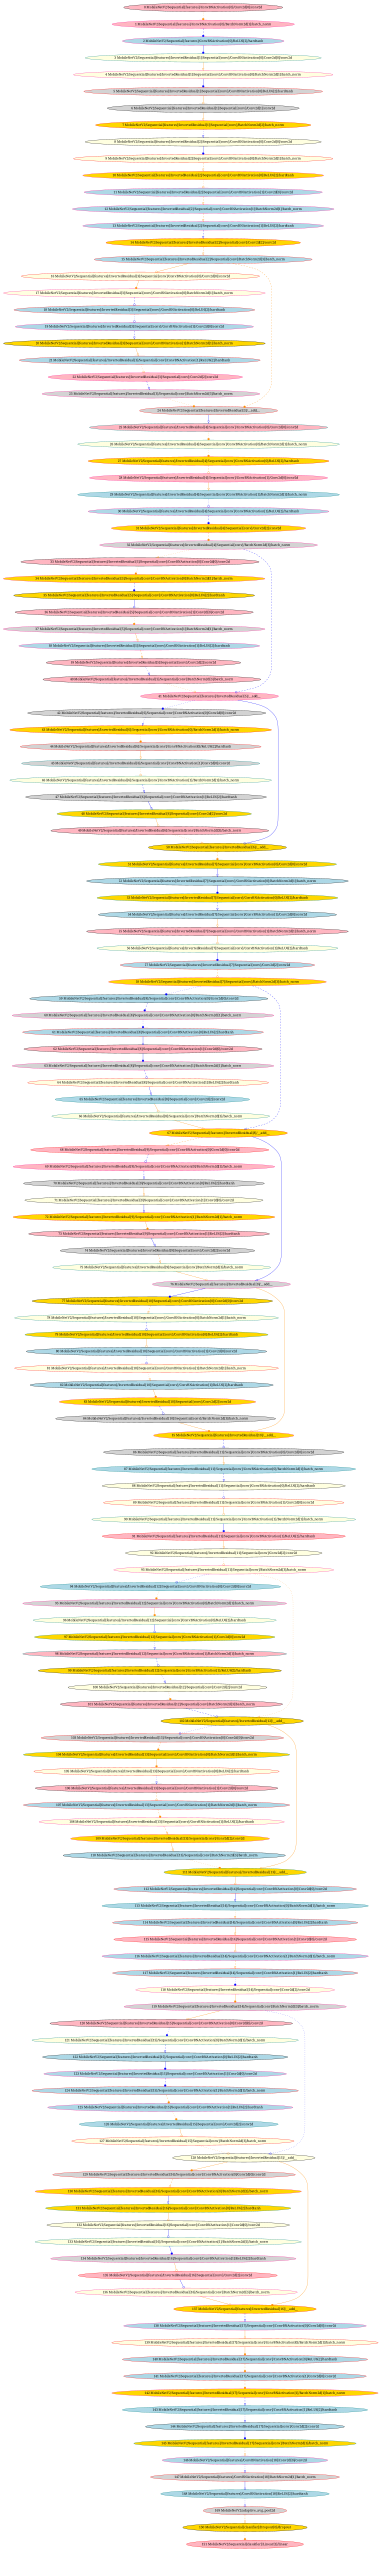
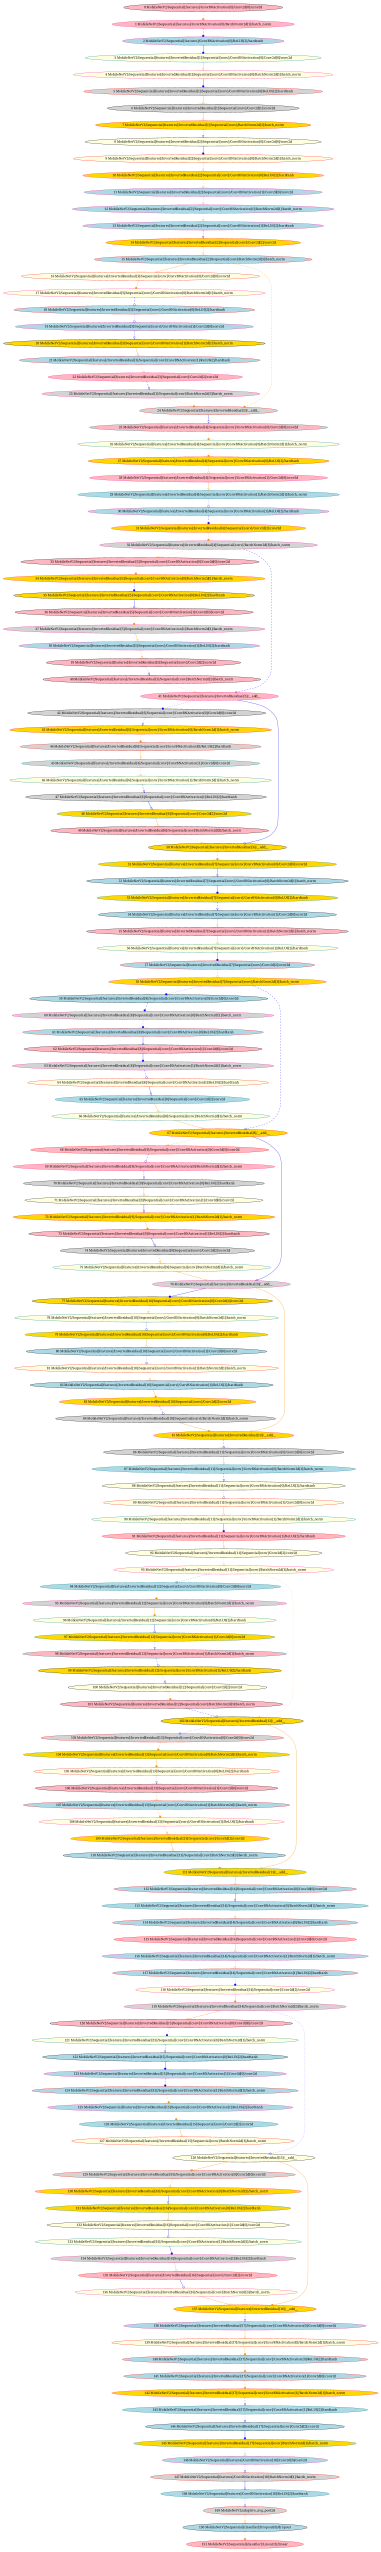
node "150 MobileNetV2/Sequential[classifier]/Dropout[0]/dropout": fillcolor gold -> lightblue
